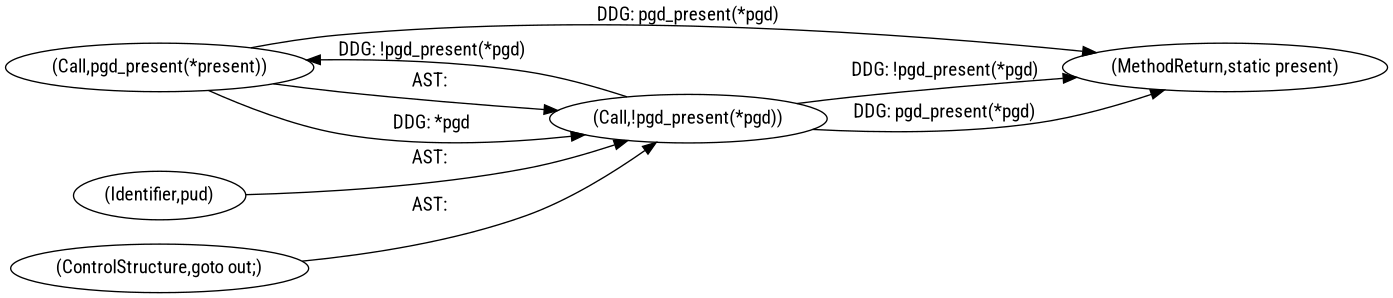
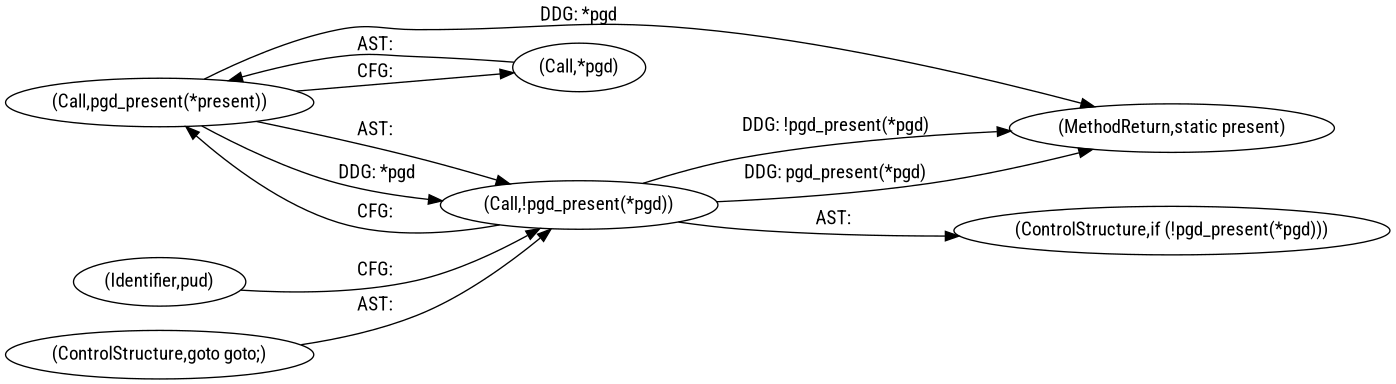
edge "(Call,pgd_present(*present))" -> "(MethodReturn,static present)": label "DDG: pgd_present(*pgd)" -> "DDG: *pgd"
edge "(Call,!pgd_present(*pgd))" -> "(Call,pgd_present(*present))": label "DDG: !pgd_present(*pgd)" -> "CFG: "
node "(Call,*pgd)": added
edge "(Identifier,pud)" -> "(Call,!pgd_present(*pgd))": label "AST: " -> "CFG: "
node "(ControlStructure,if (!pgd_present(*pgd)))": added
node "(ControlStructure,goto out;)": label "(ControlStructure,goto out;)" -> "(ControlStructure,goto goto;)"
